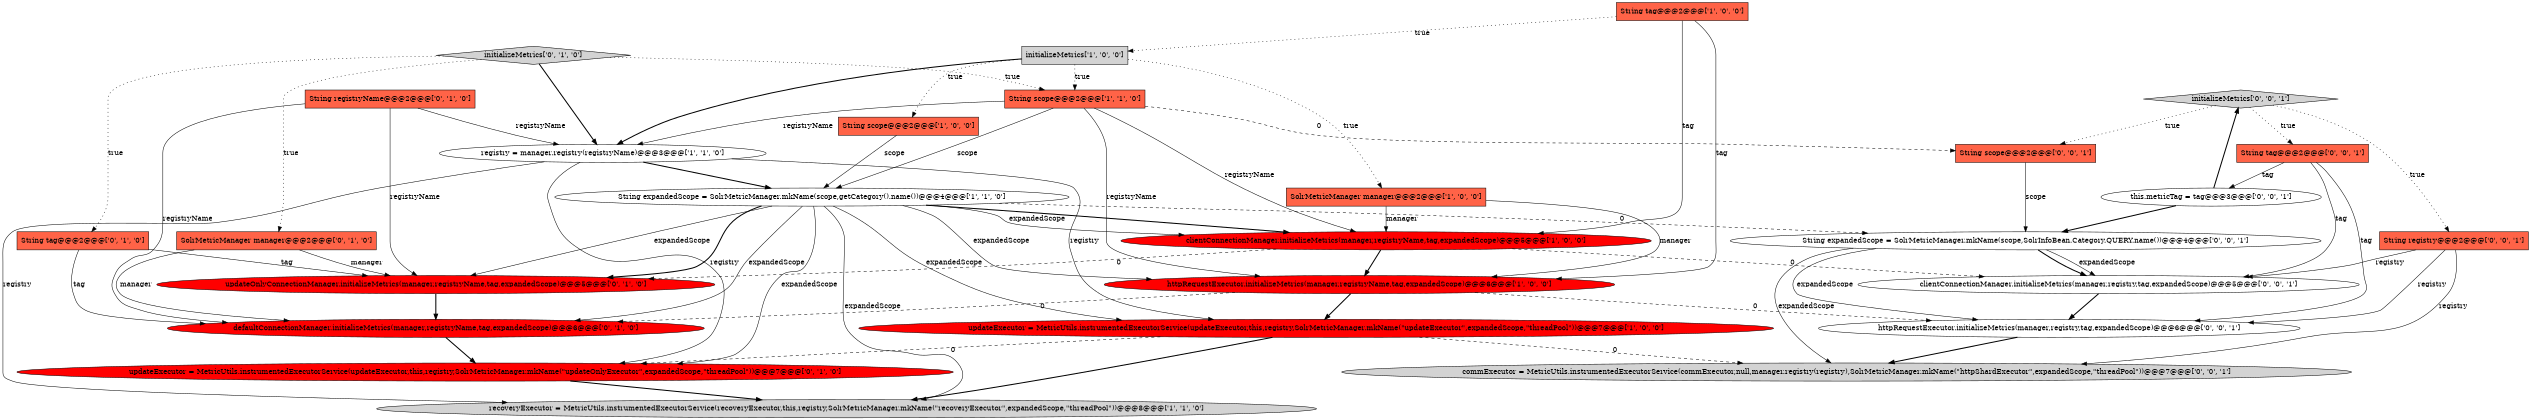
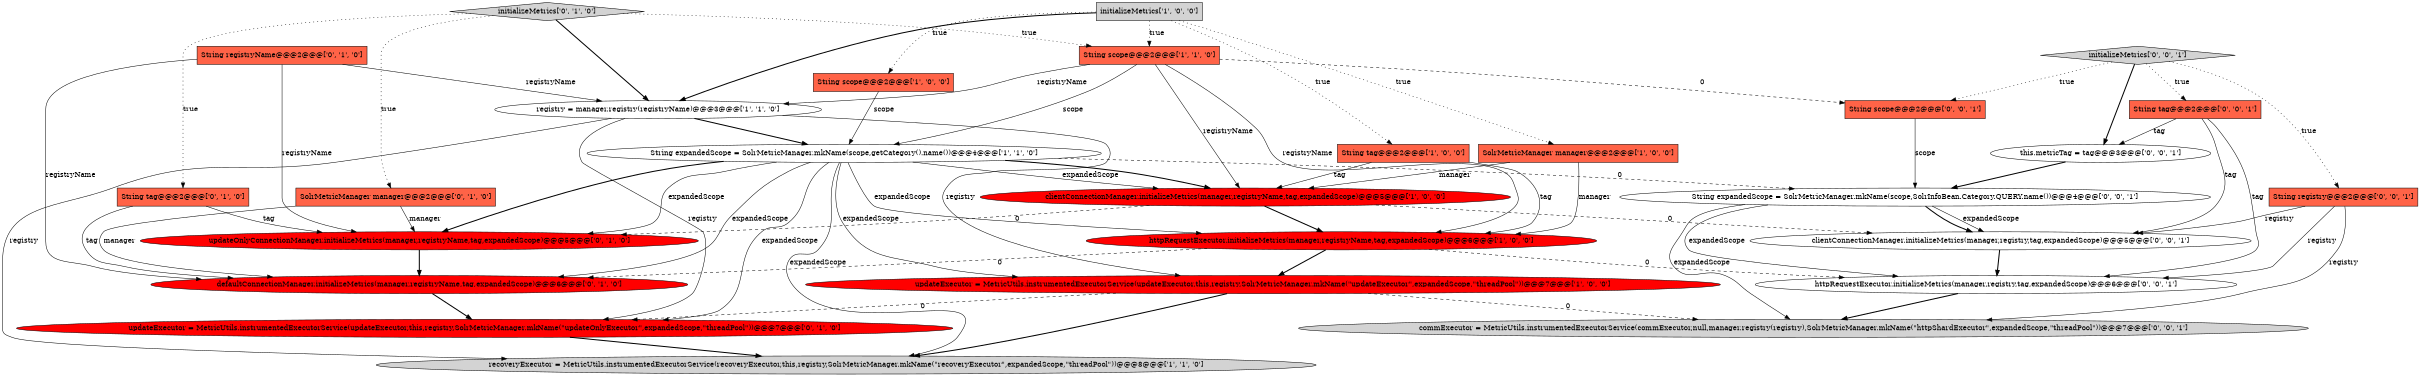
edge "String tag@@@2@@@['1', '0', '0']" -> "initializeMetrics['1', '0', '0']": reversed
edge "this.metricTag = tag@@@3@@@['0', '0', '1']" -> "initializeMetrics['0', '0', '1']": reversed
